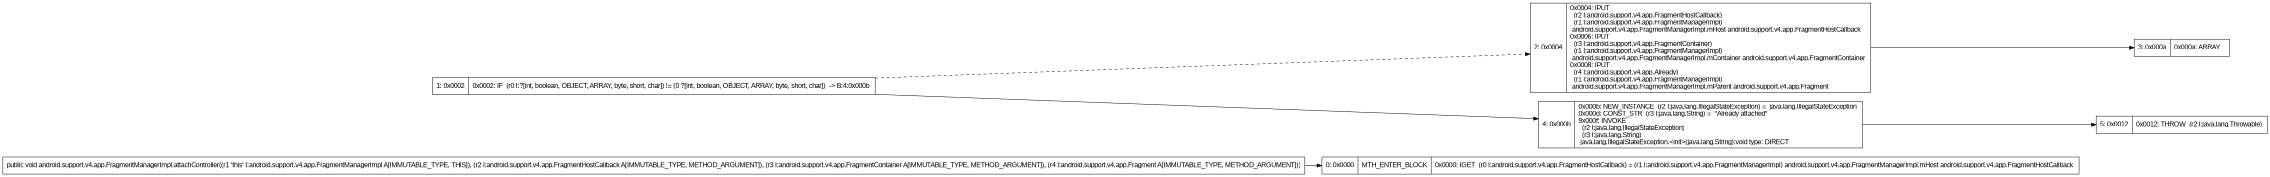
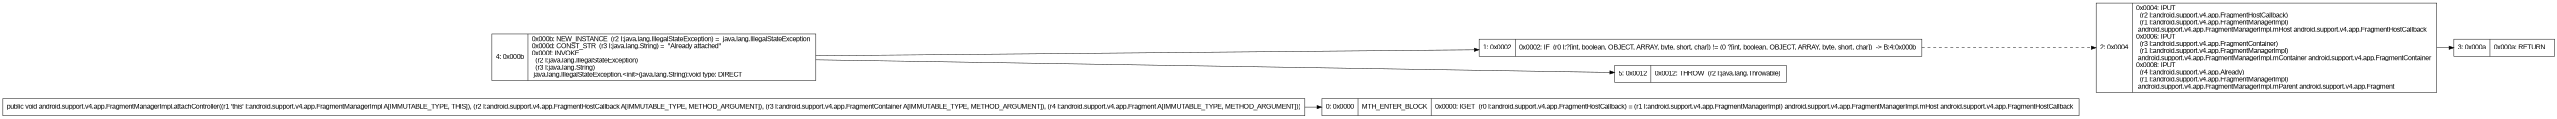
node "3: 0x000a": text "0x000a: ARRAY" -> "0x000a: RETURN"
edge "1: 0x0002" -> "4: 0x000b": reversed
node "4: 0x000b": text "9x000f: INVOKE" -> "0x000f: INVOKE"
